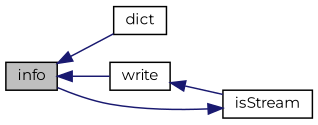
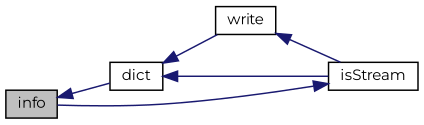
edge "write" -> "info": now "write" -> "dict"
edge "isStream" -> "dict": added
